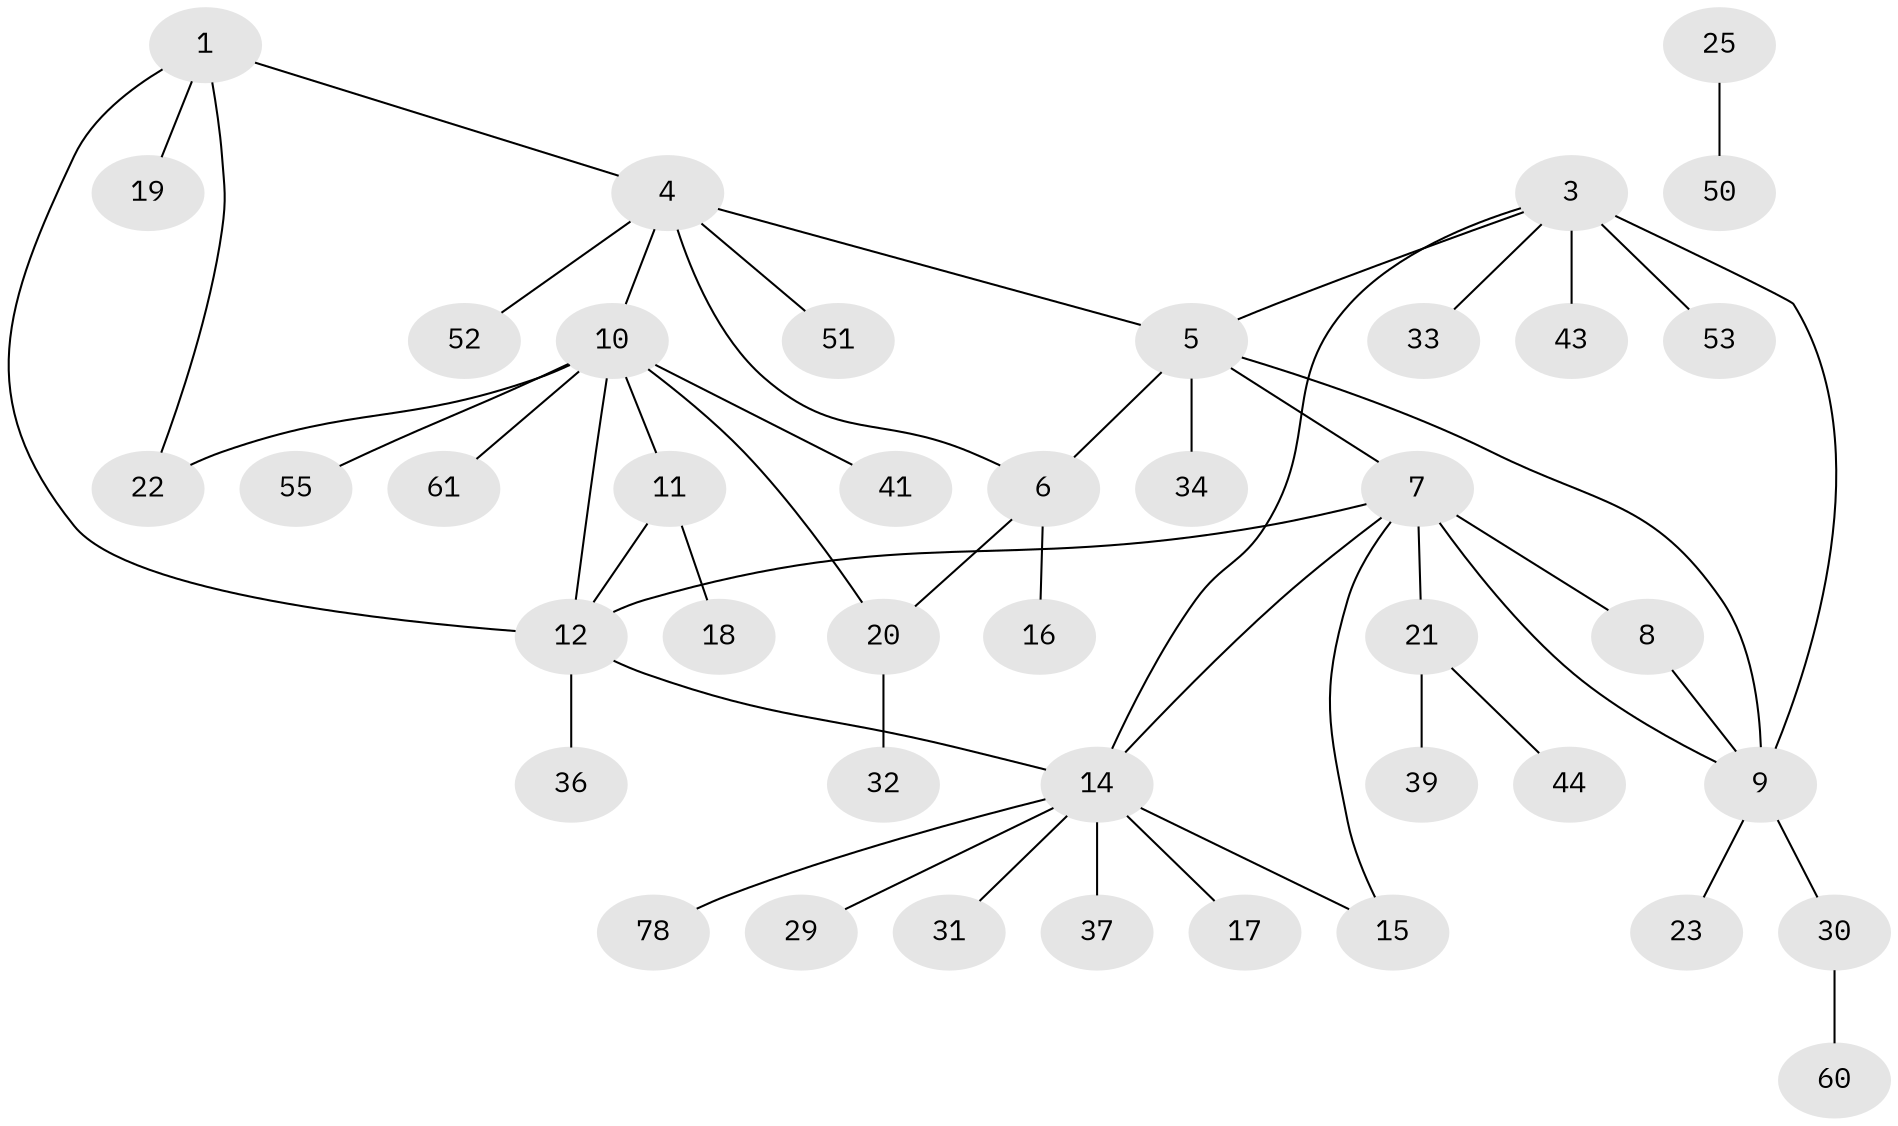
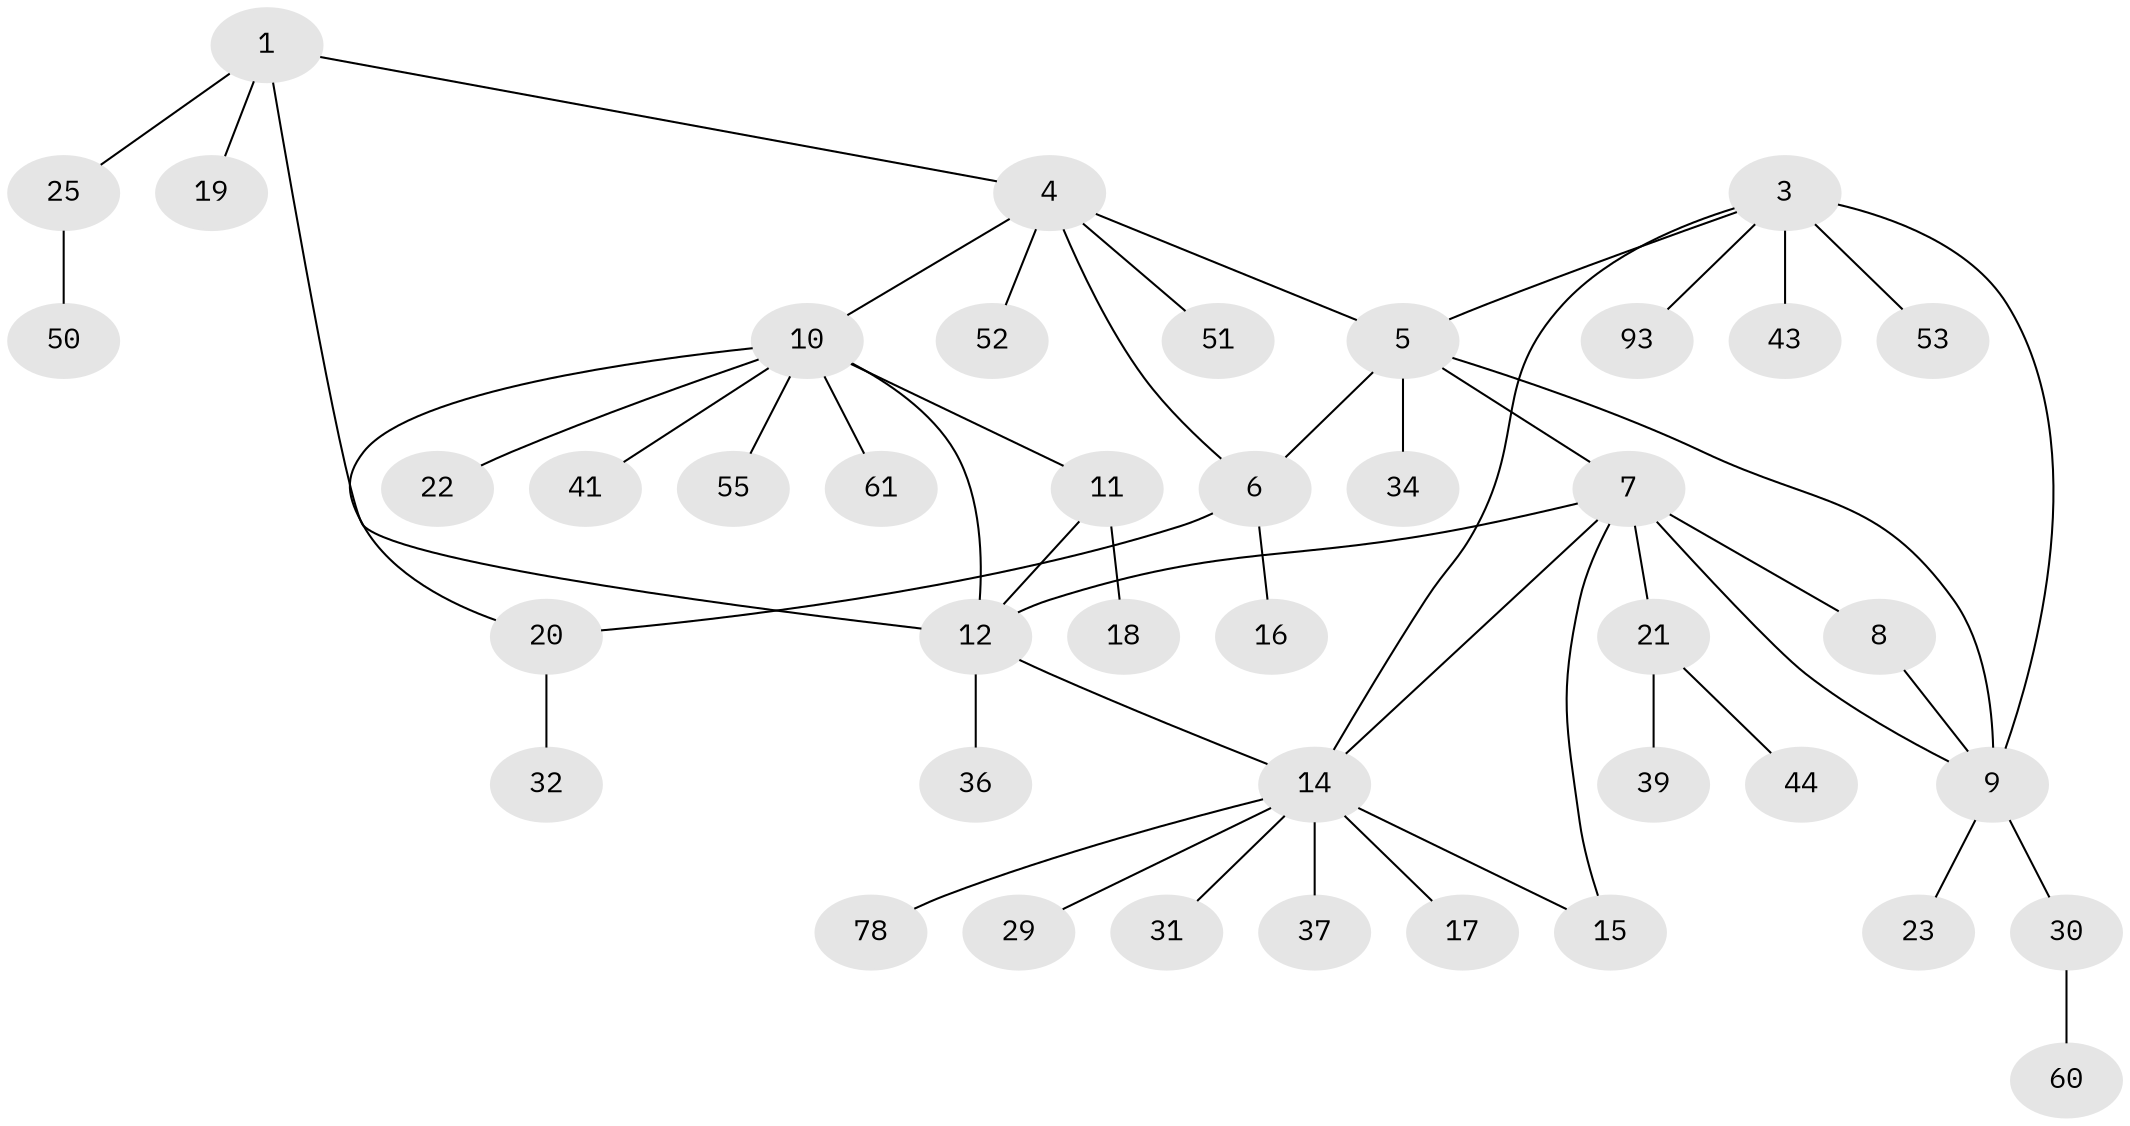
edge "1" -- "22": now "1" -- "25"
node "33": label "33" -> "93"
